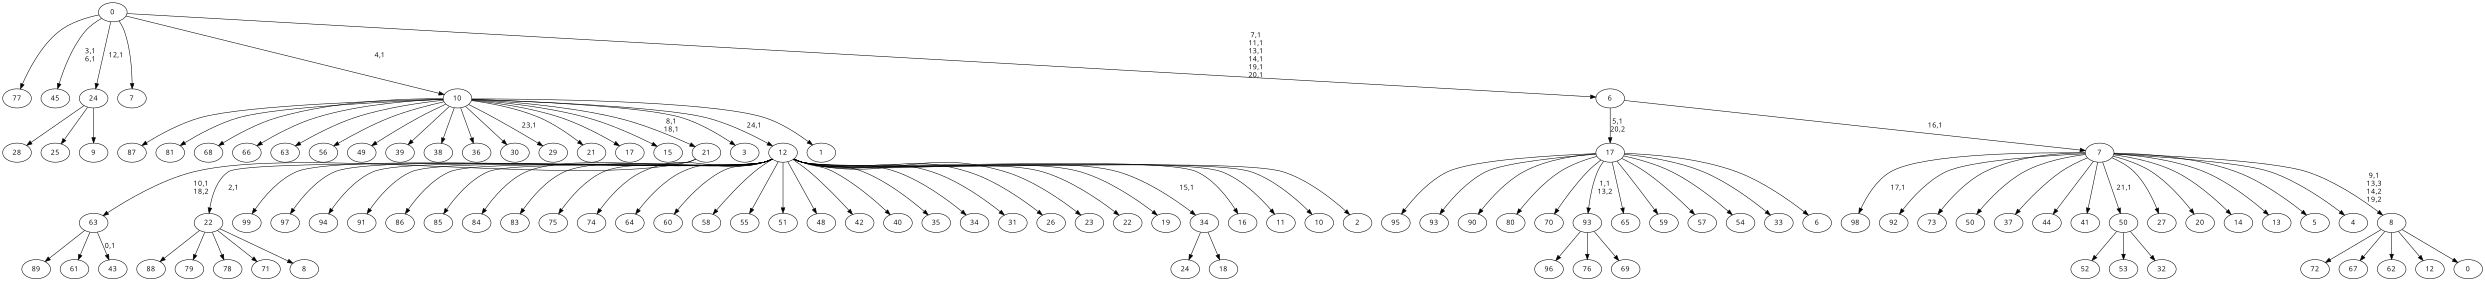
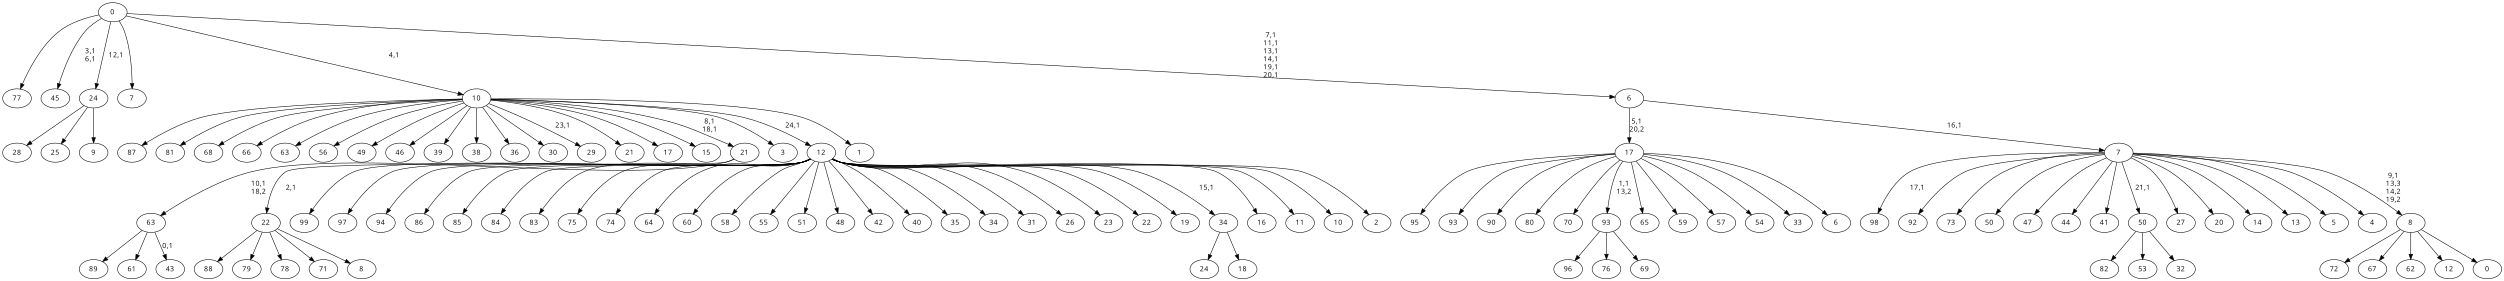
node "46": added
node "91": removed
node "37": label "37" -> "47"
node "52": label "52" -> "82"
